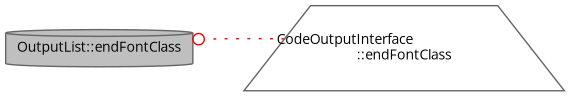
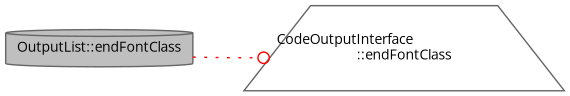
edge "CodeOutputInterface ::endFontClass" -> "OutputList::endFontClass": reversed
